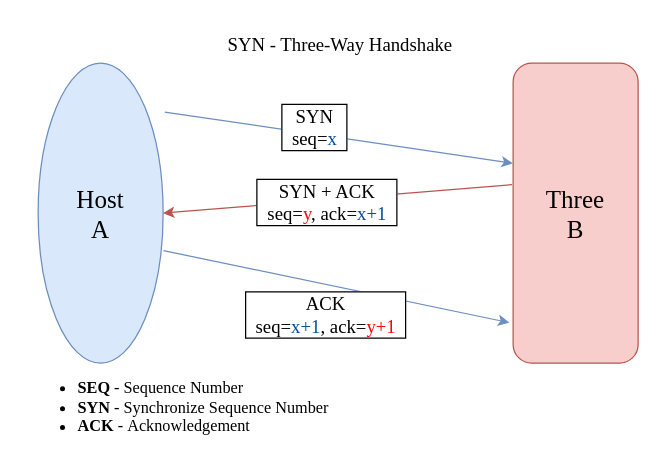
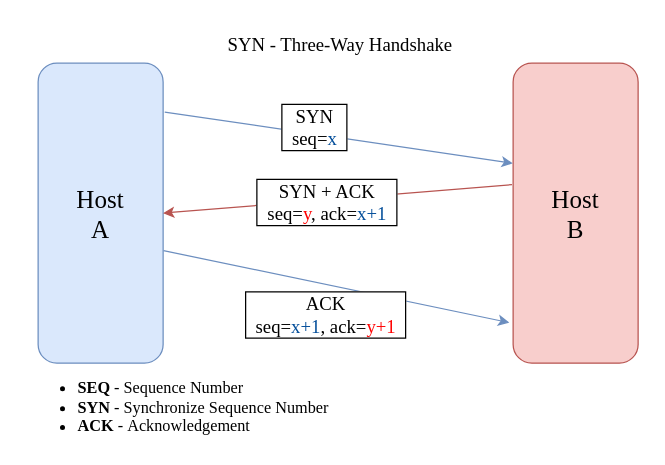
node "Host A": shape ellipse -> rounded rectangle
node "Three B": label "Three B" -> "Host B"
